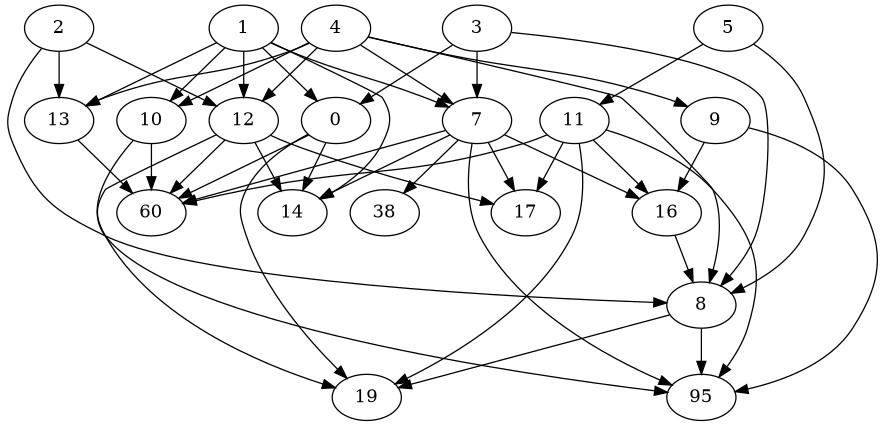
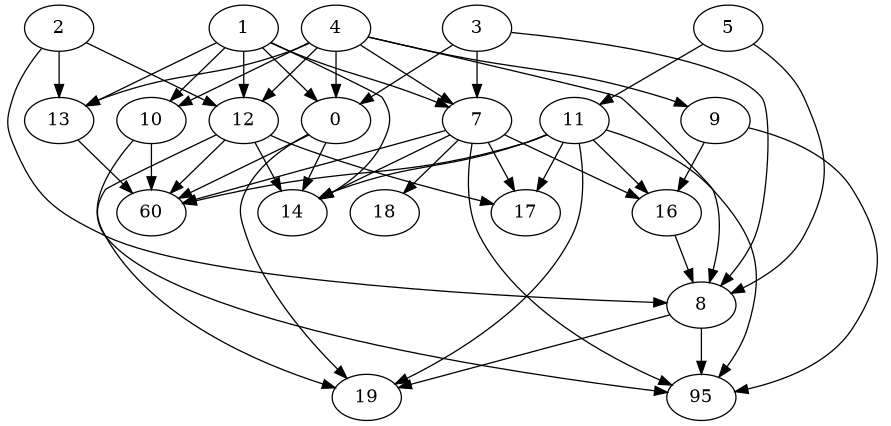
edge "4" -> "0": added
edge "11" -> "14": added
node "38": label "38" -> "18"
